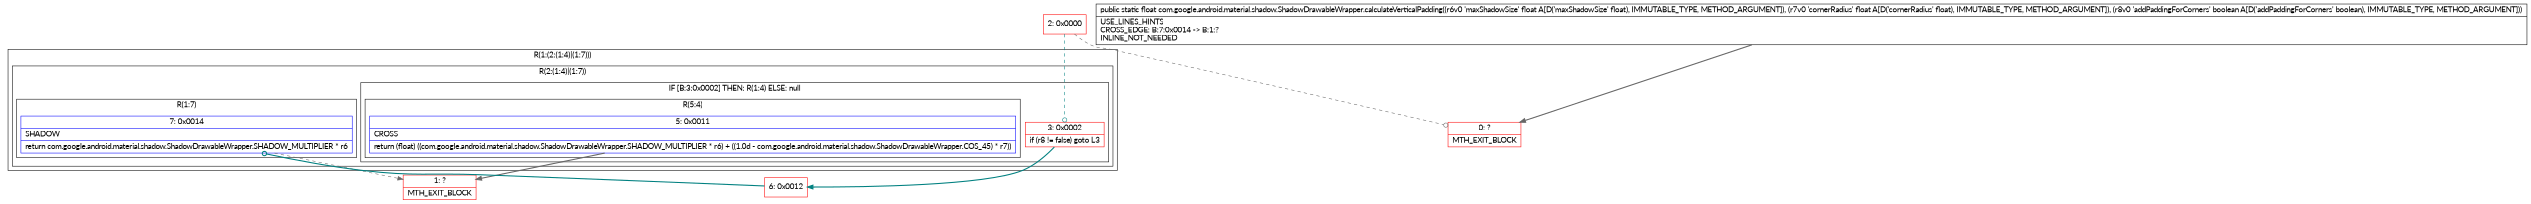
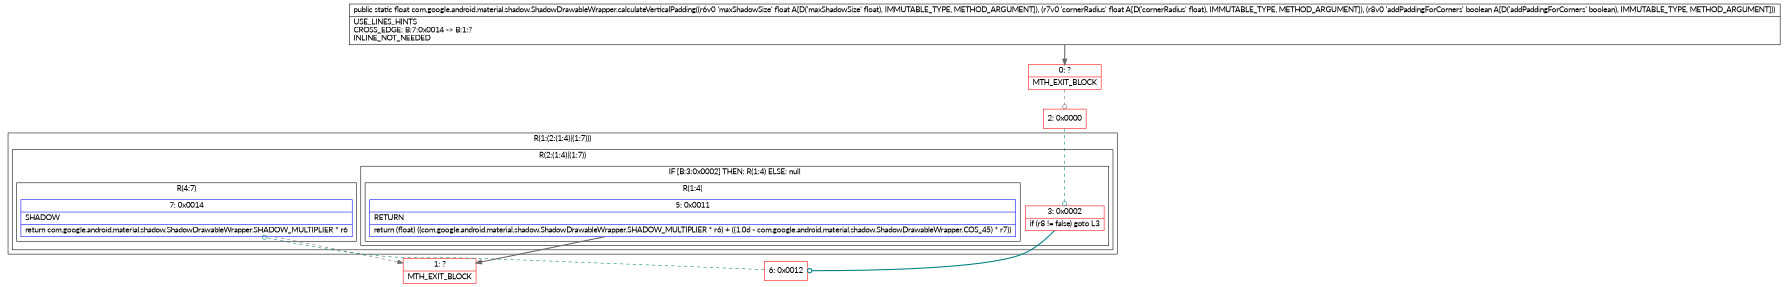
edge "2: 0x0000" -> "0: ?": reversed
cluster "R(1:7)": label "R(1:7)" -> "R(4:7)"
cluster "R(5:4)": label "R(5:4)" -> "R(1:4)"
node "5: 0x0011": text "CROSS" -> "RETURN"
edge "6: 0x0012" -> "7: 0x0014": style bold -> dashed
edge "3: 0x0002" -> "6: 0x0012": arrowhead normal -> odot
